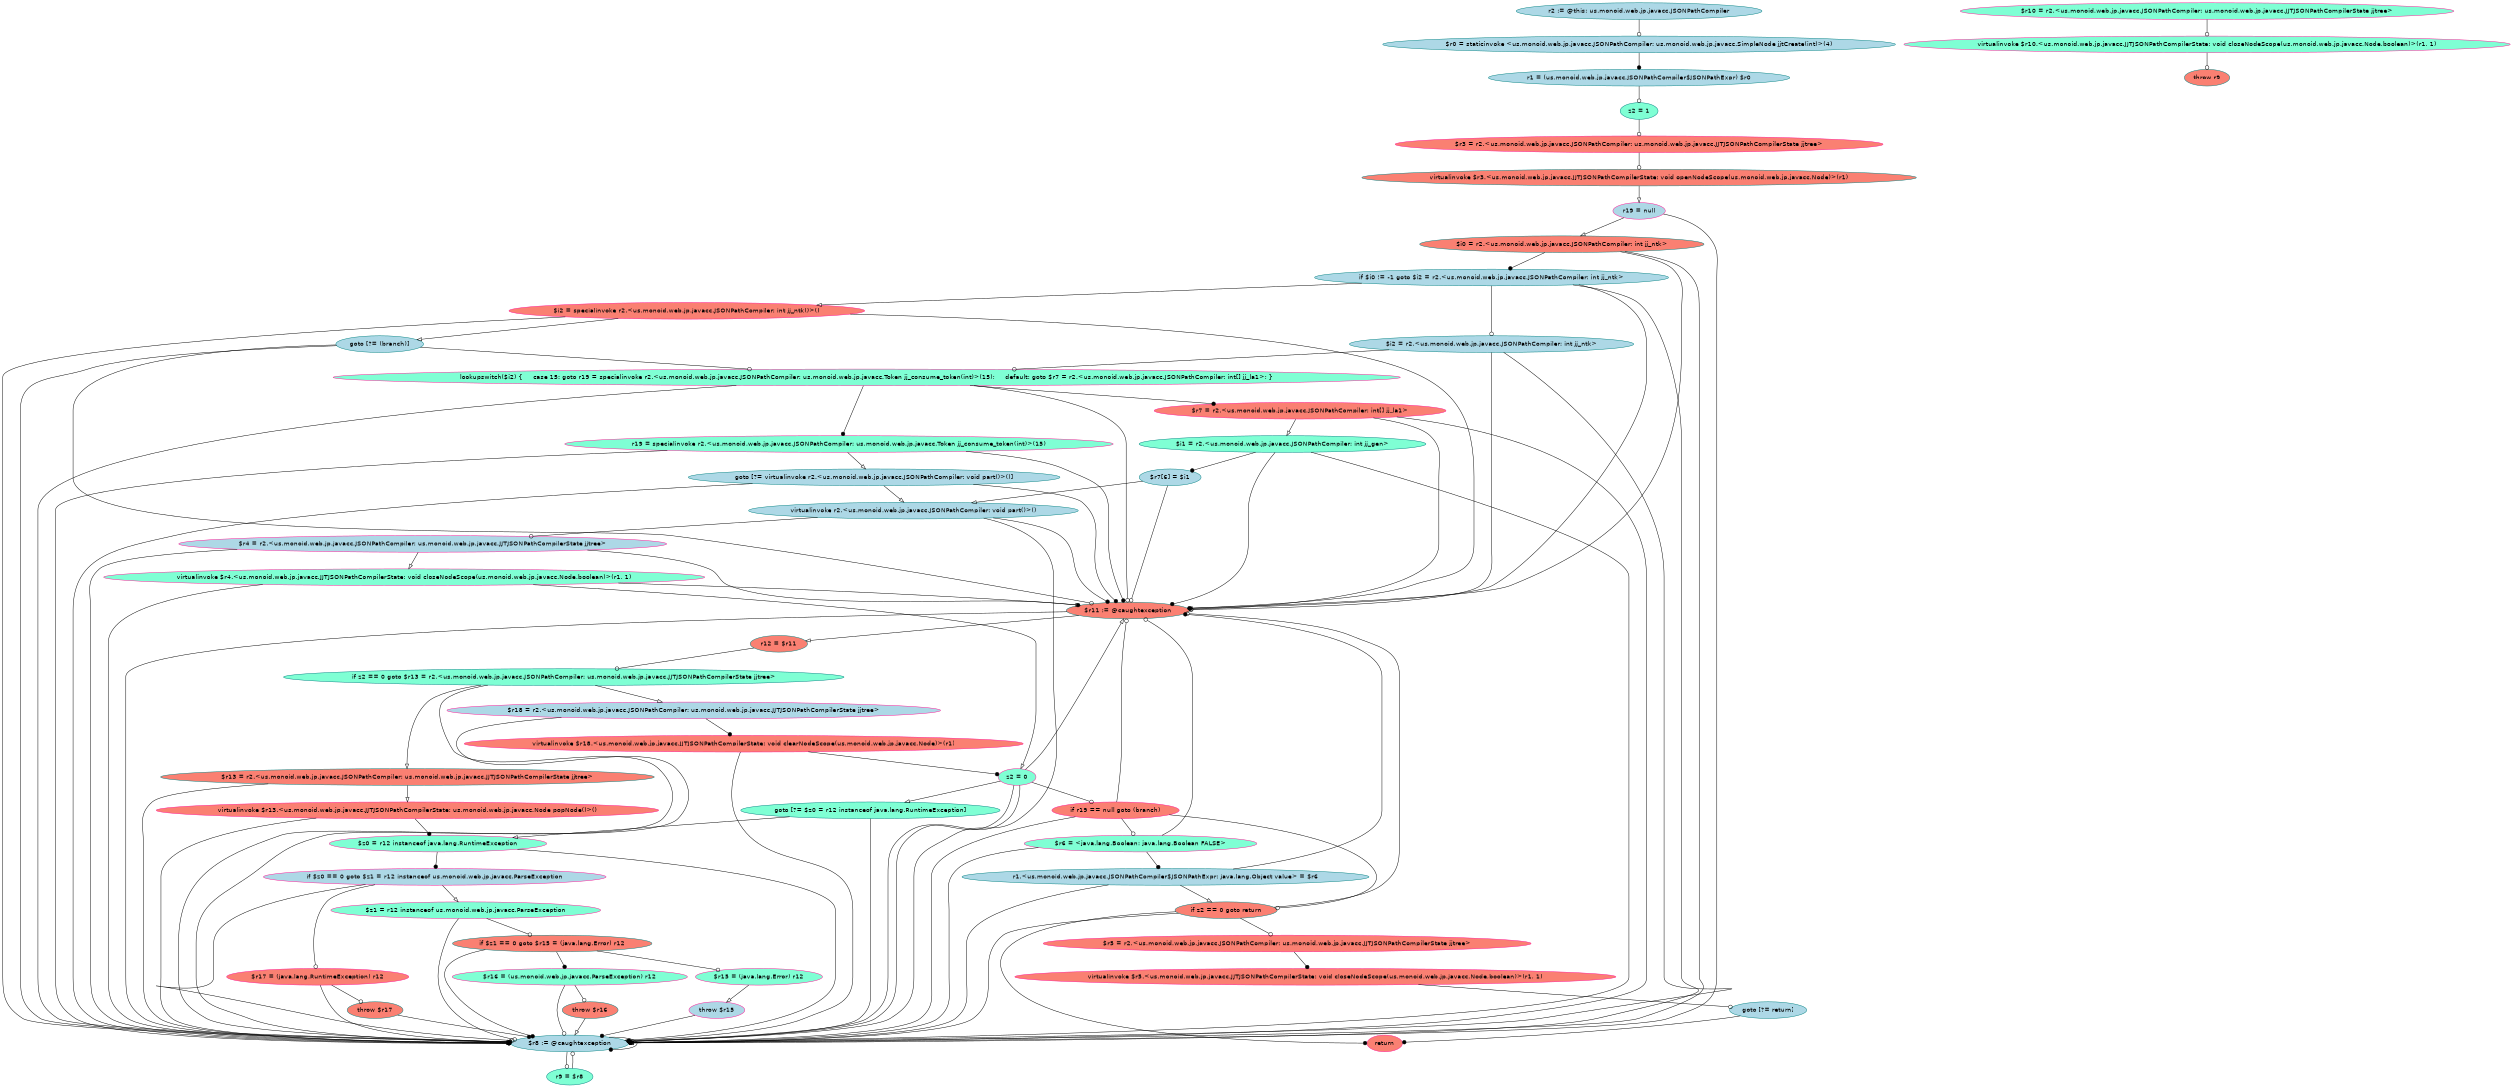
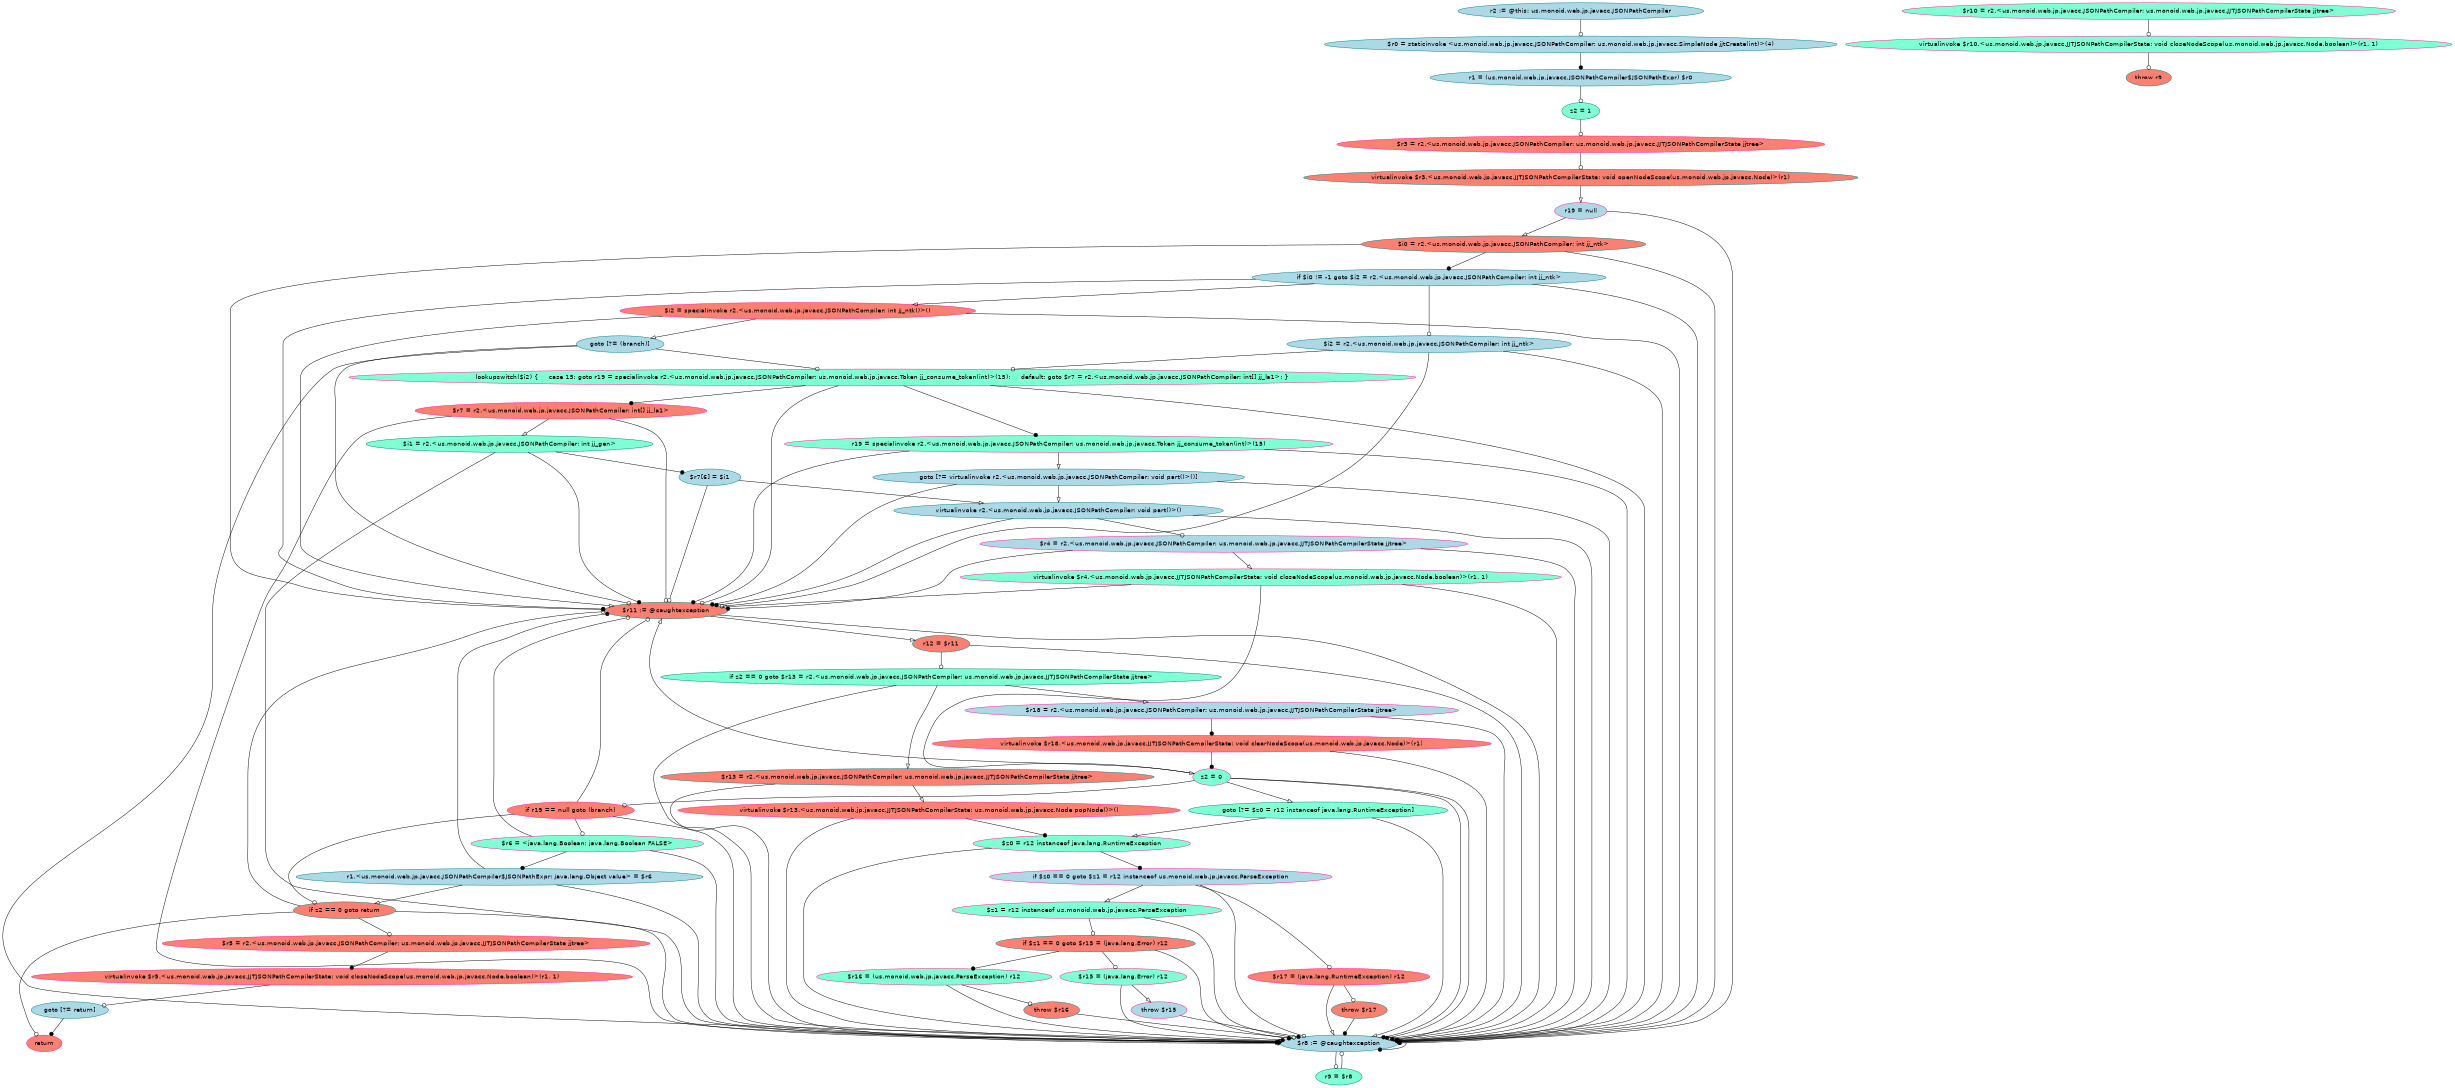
edge "r12 = $r11" -> "$r8 := @caughtexception": added
edge "if z2 == 0 goto return" -> "return": arrowhead dot -> odot
edge "$r15 = (java.lang.Error) r12" -> "$r8 := @caughtexception": added
